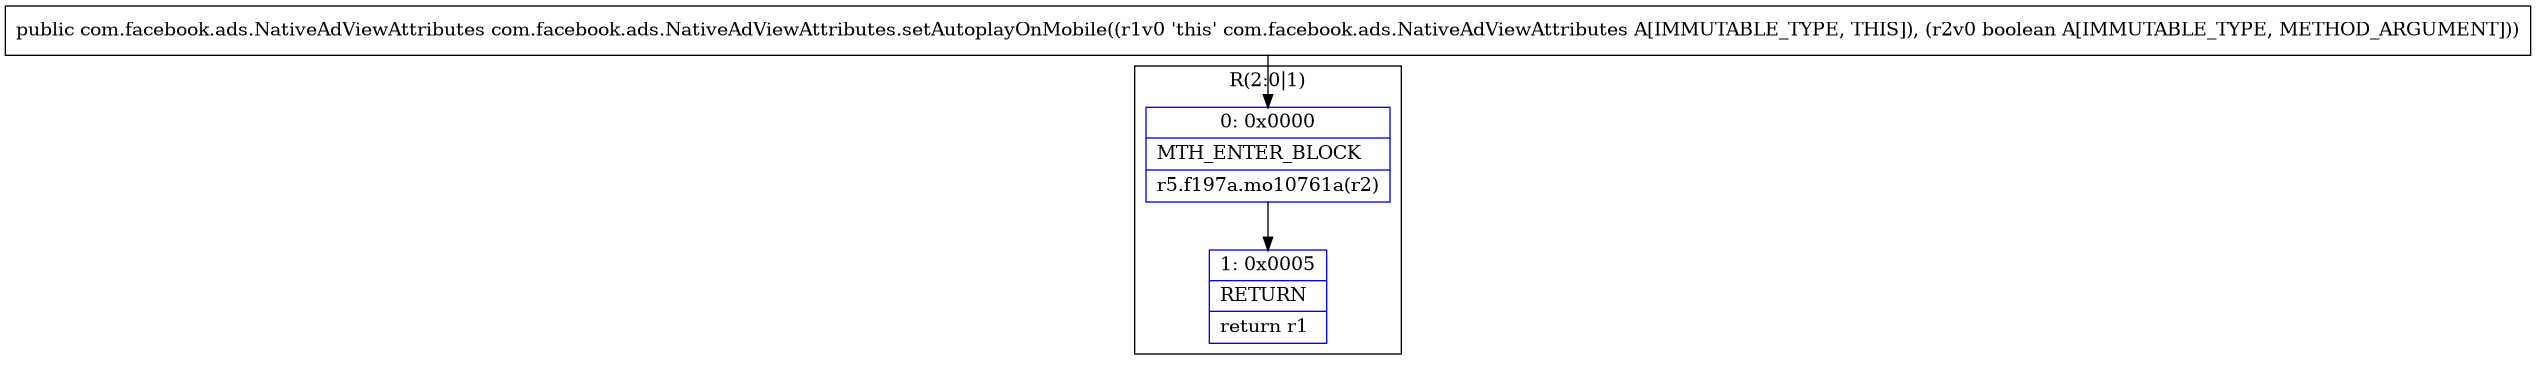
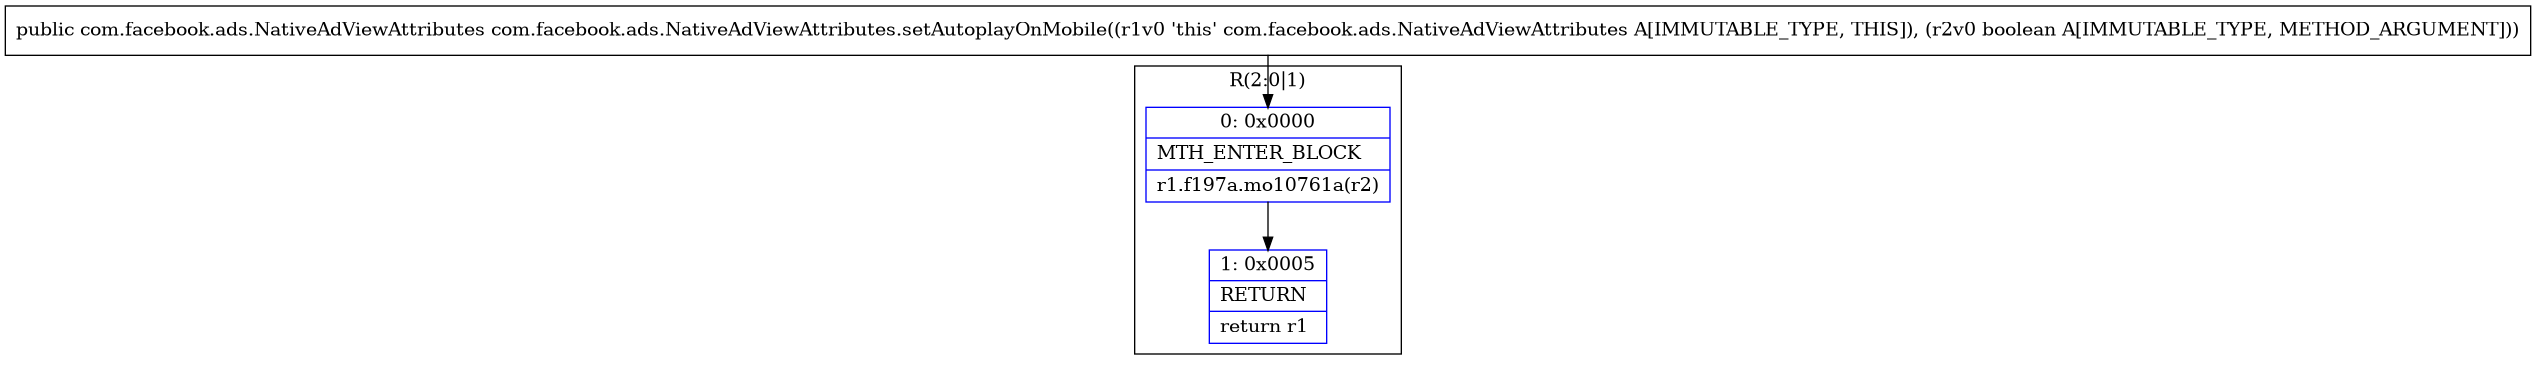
node "0: 0x0000": text "r5.f197a.mo10761a(r2)" -> "r1.f197a.mo10761a(r2)"
